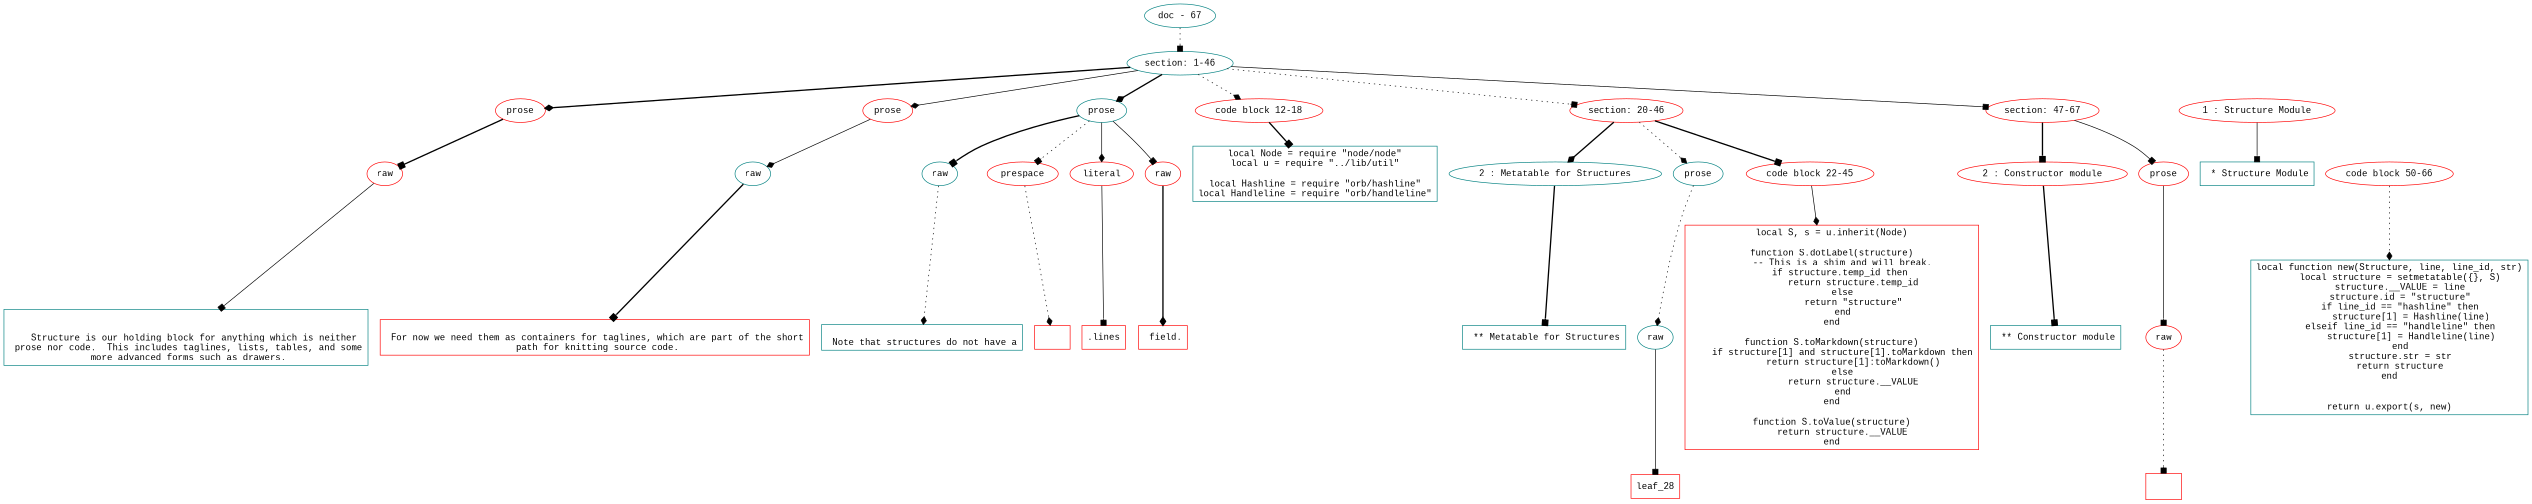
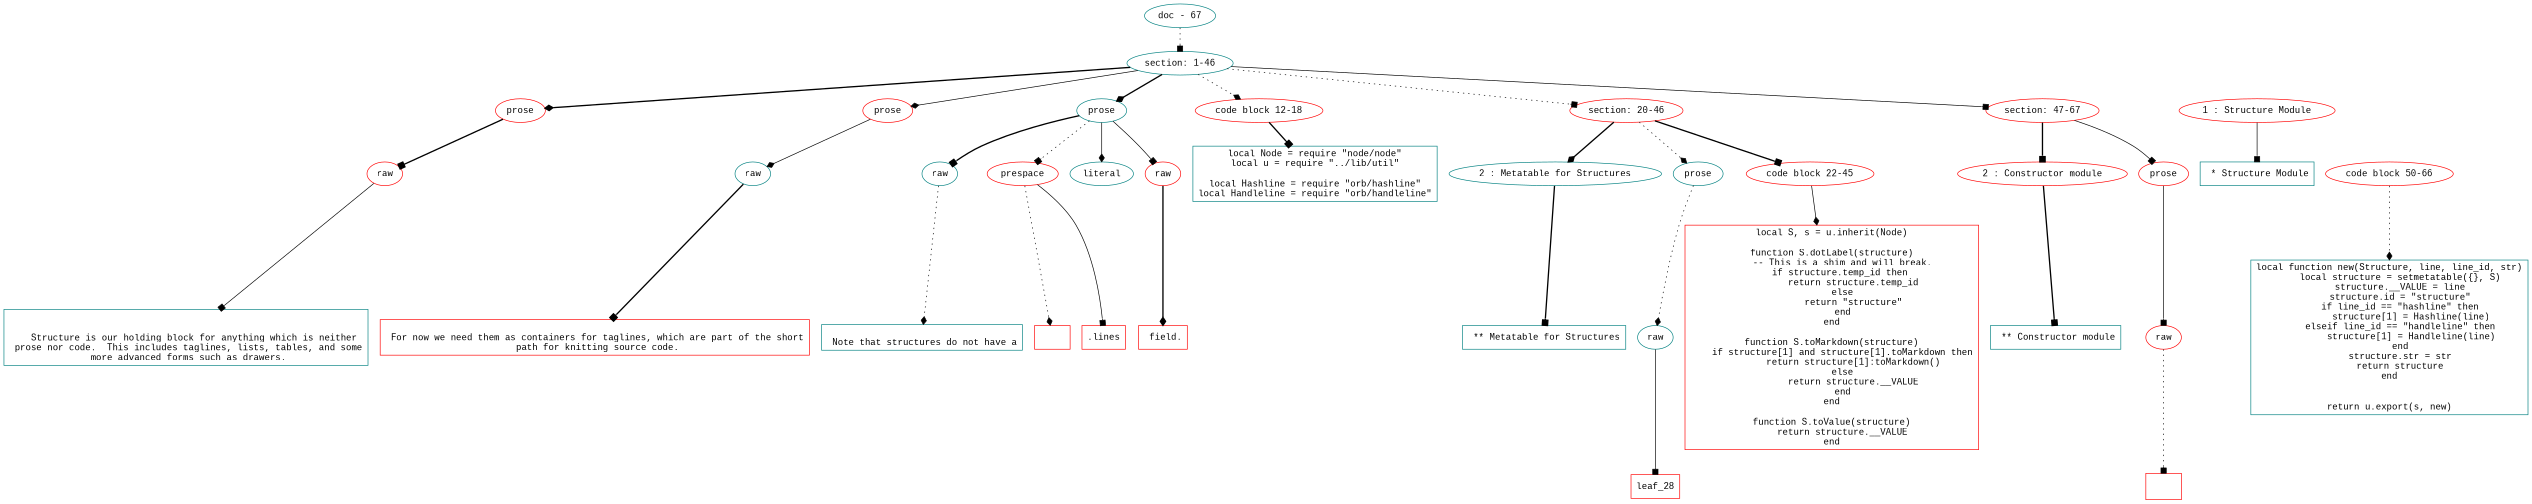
node "literal": color red -> teal
edge "literal" -> ".lines": now "prespace" -> ".lines"
